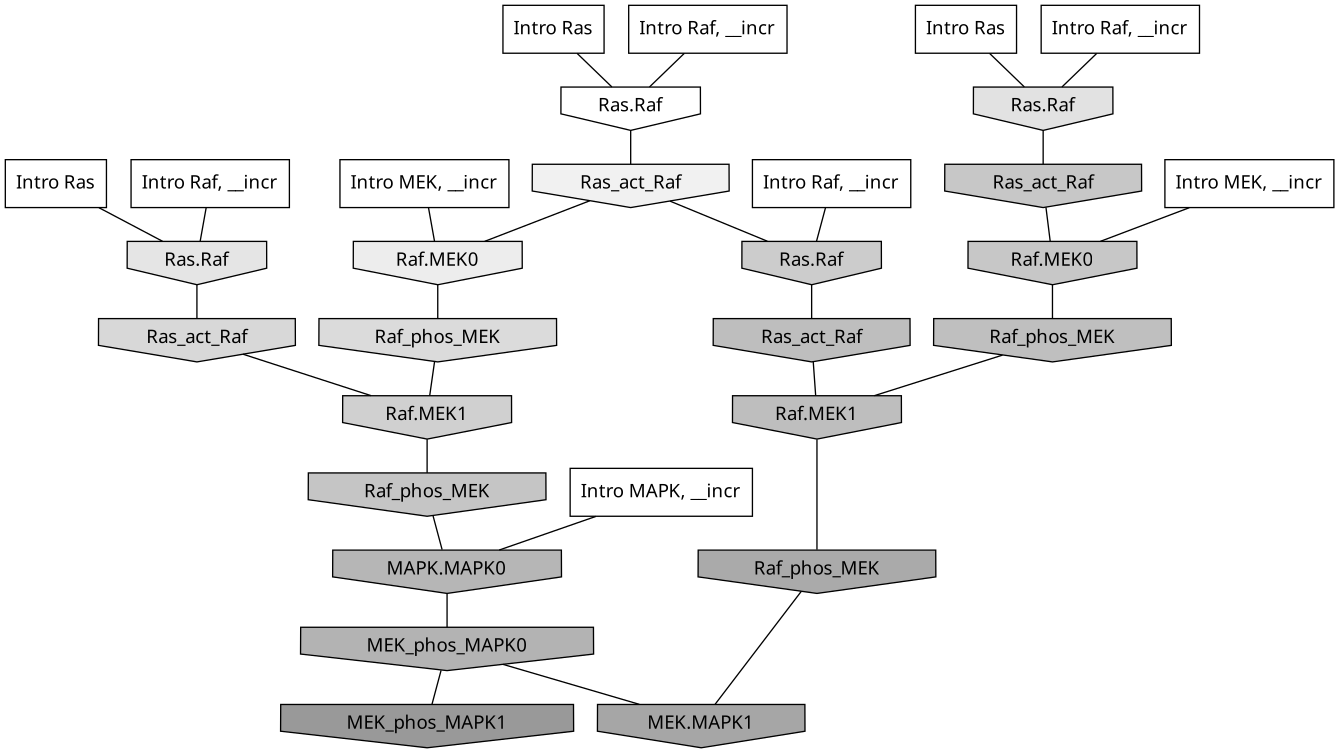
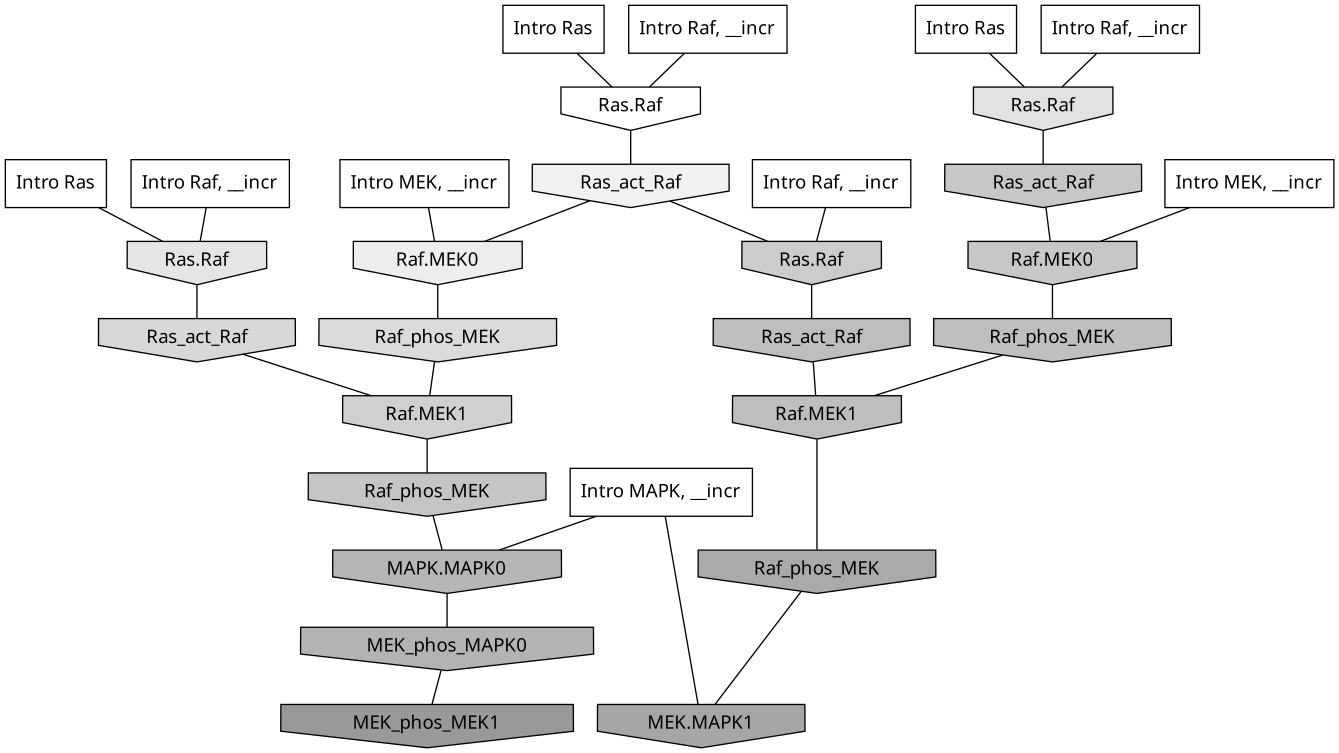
edge "MEK_phos_MAPK0" -- "MEK.MAPK1": now "Intro MAPK, __incr" -- "MEK.MAPK1"
node "MEK_phos_MAPK1": label "MEK_phos_MAPK1" -> "MEK_phos_MEK1"
